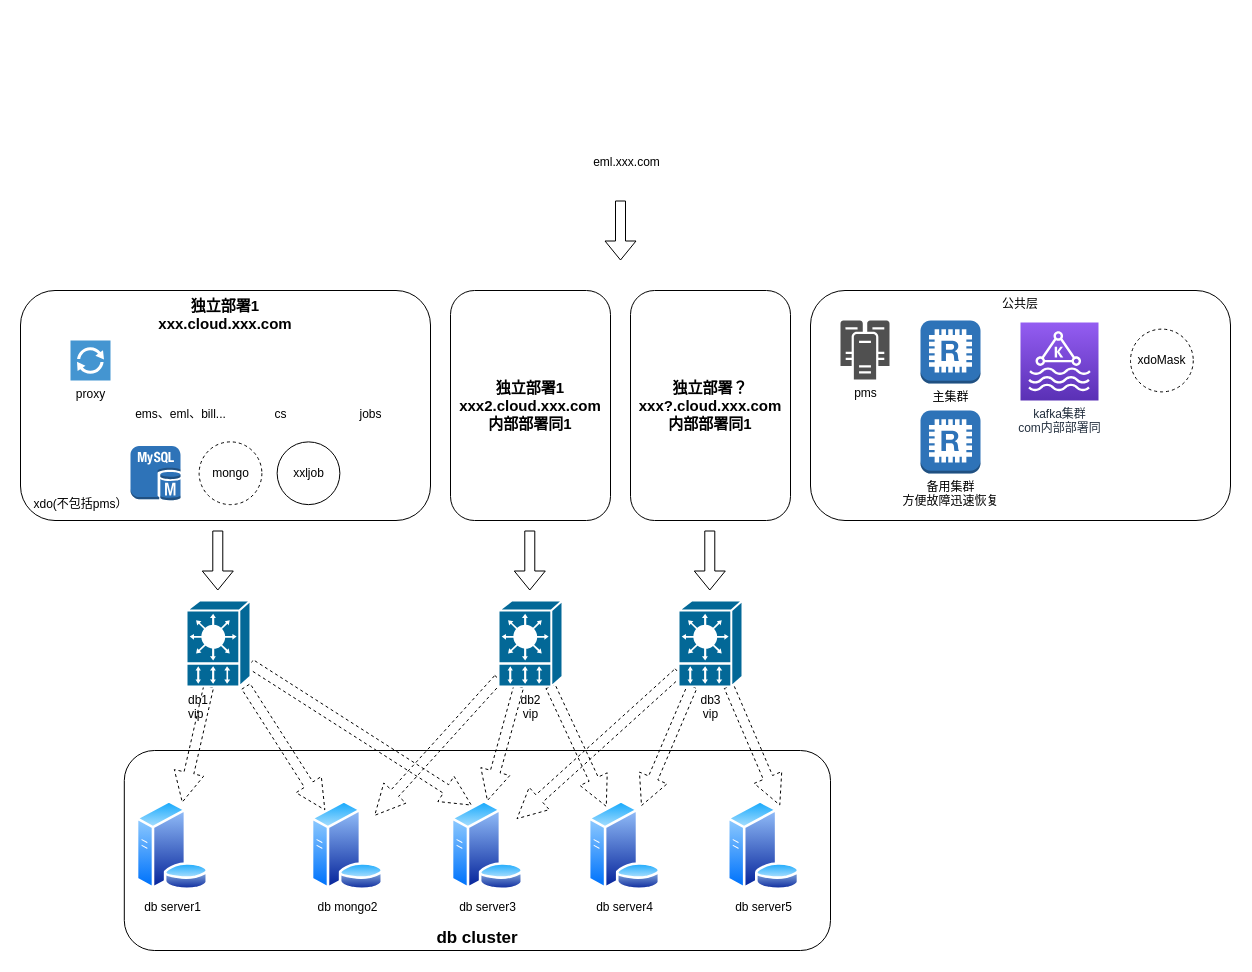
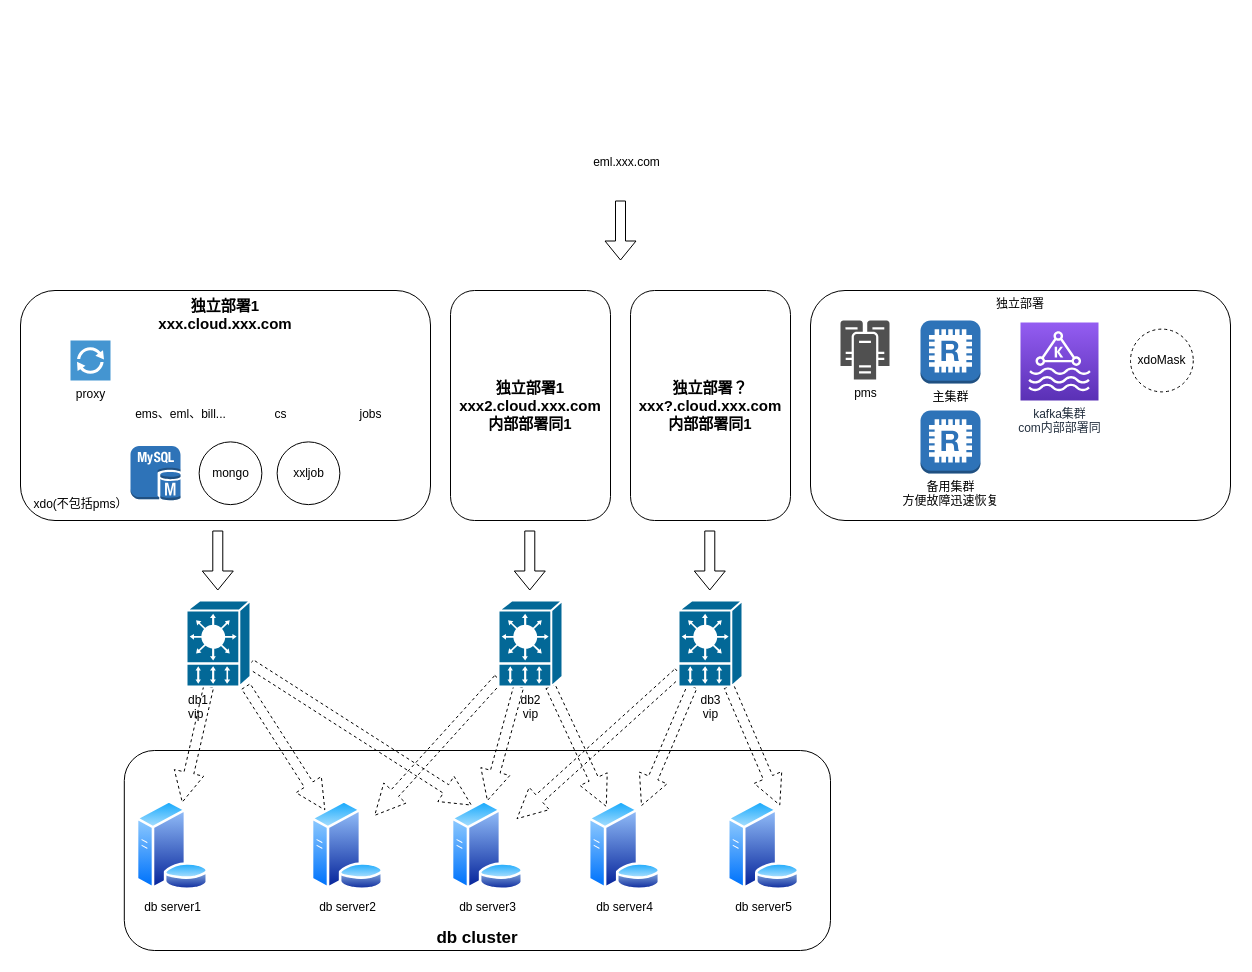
node "公共层": label "公共层" -> "独立部署"
node "mongo": style dashed -> solid
node "db mongo2": label "db mongo2" -> "db server2"
